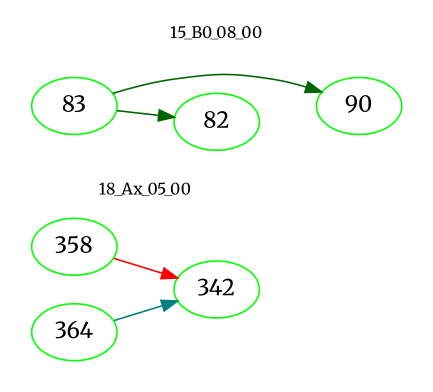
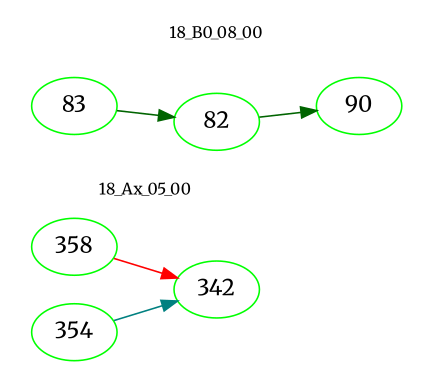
cluster "15_B0_08_00": label "15_B0_08_00" -> "18_B0_08_00"
edge "83" -> "90": now "82" -> "90"
node "364": label "364" -> "354"
